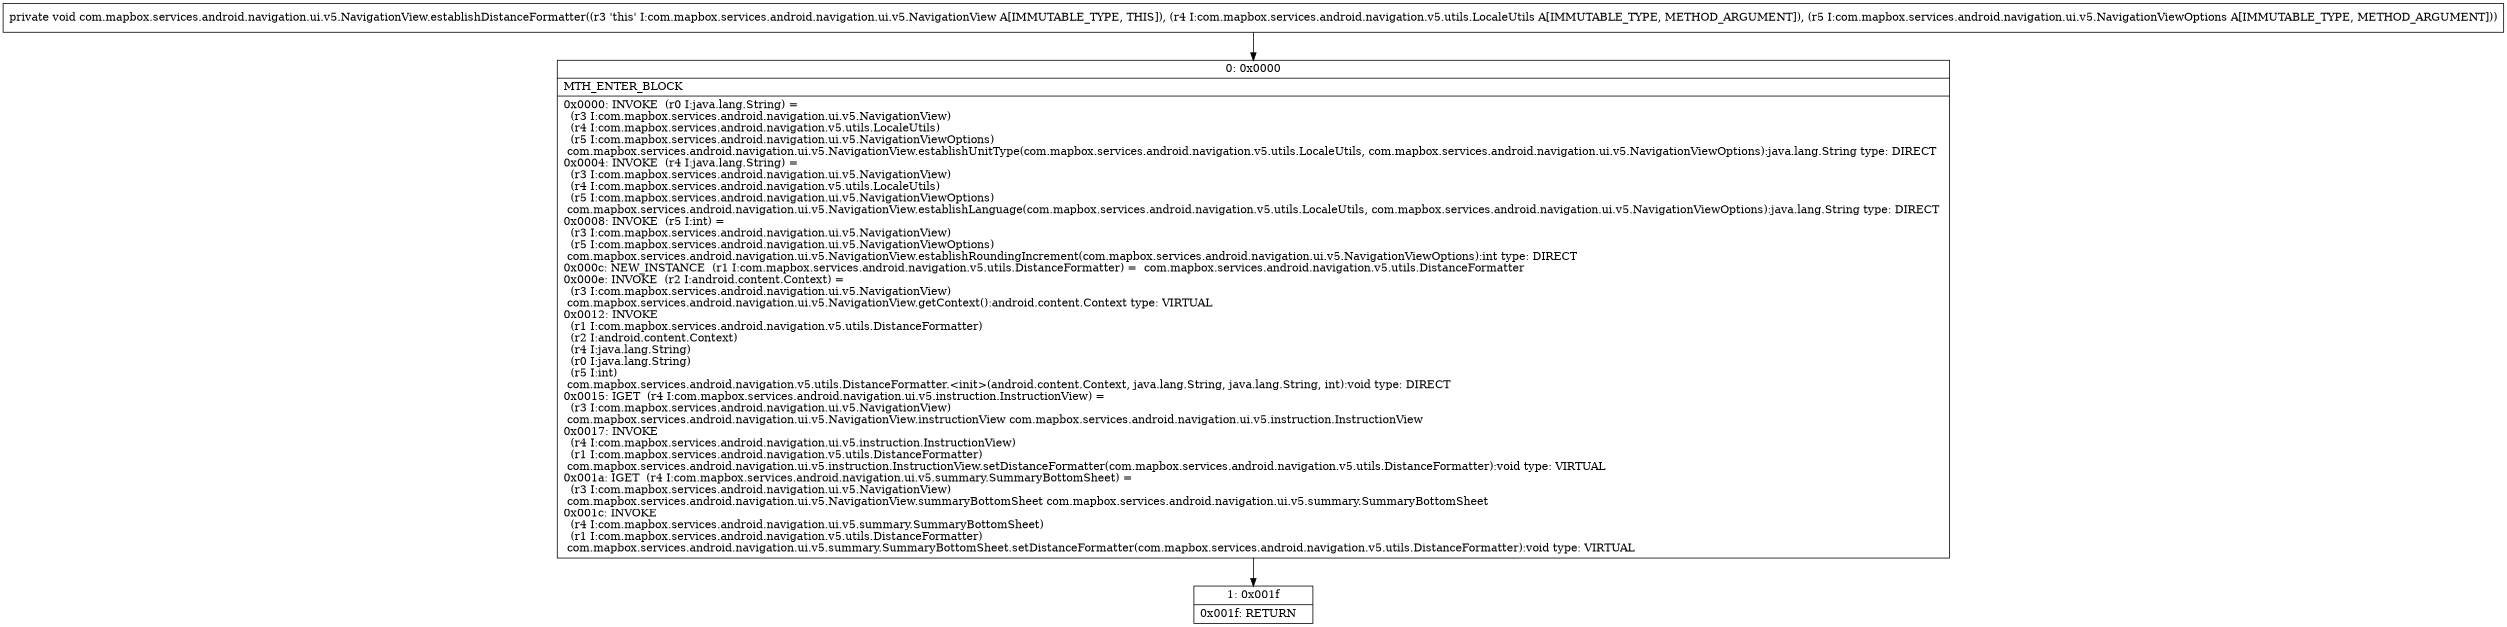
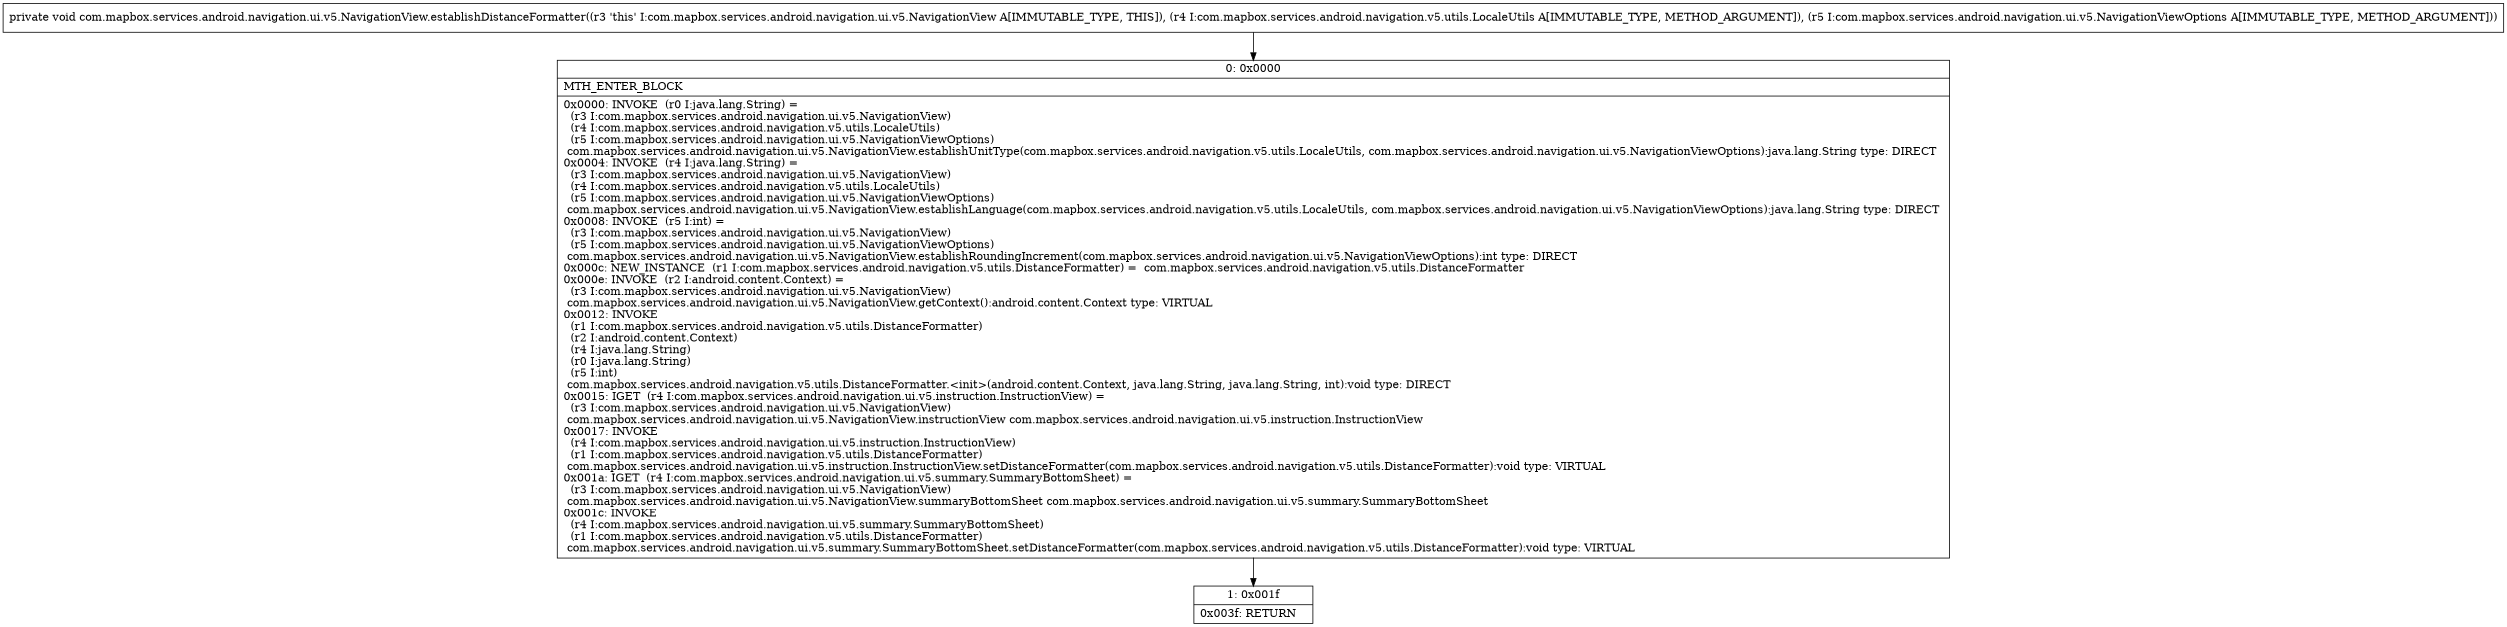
node "1: 0x001f": text "0x001f: RETURN" -> "0x003f: RETURN"
